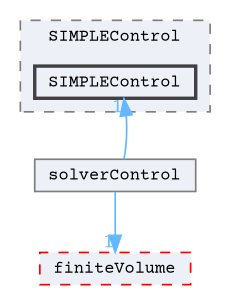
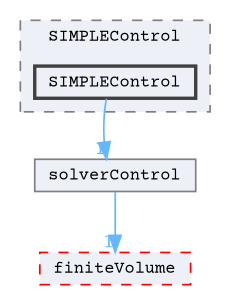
edge "solverControl" -> "SIMPLEControl": reversed
